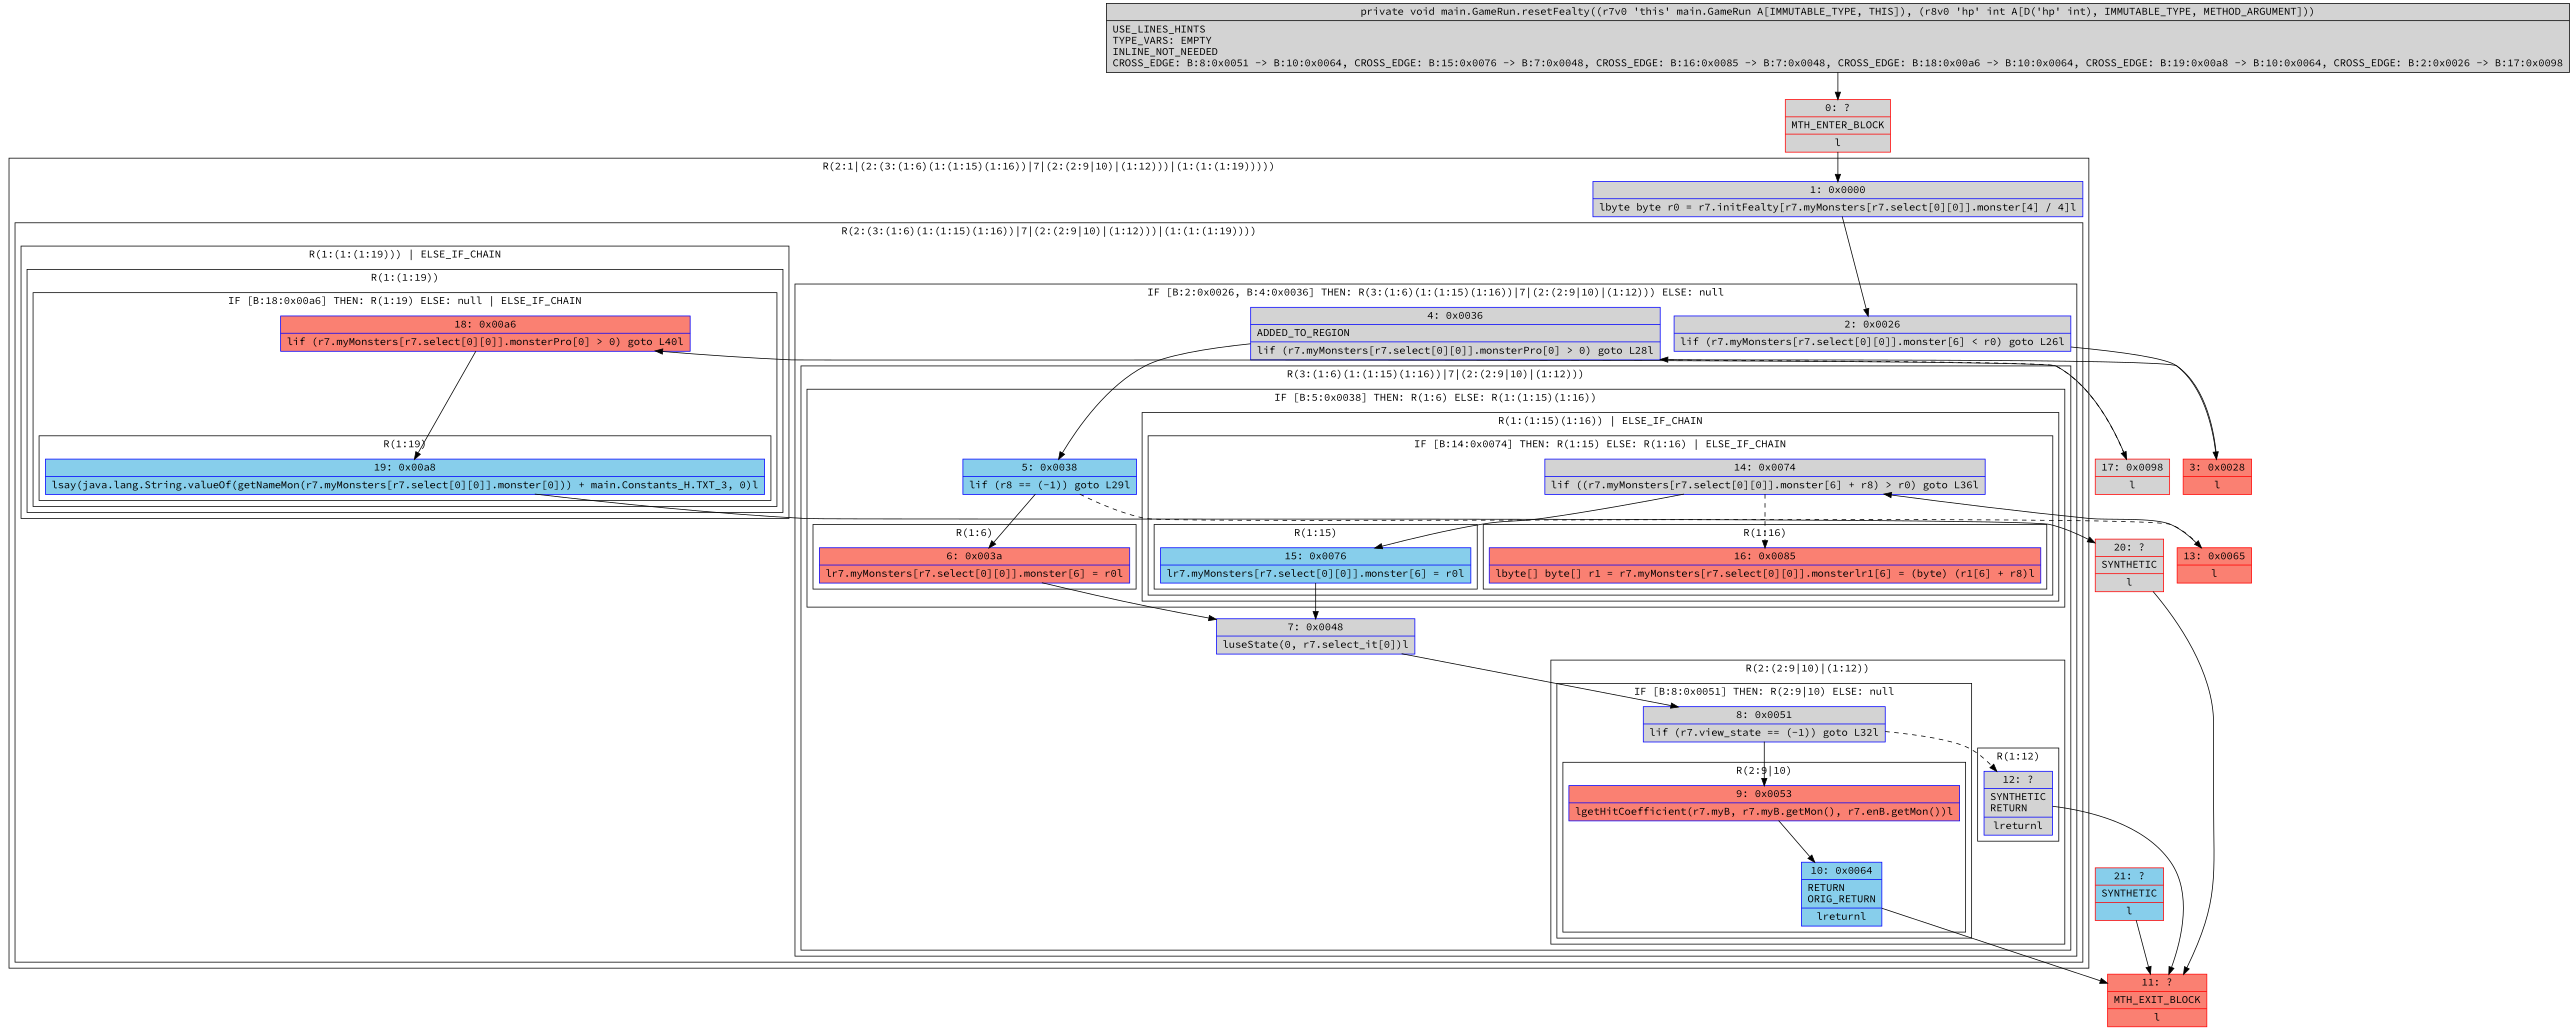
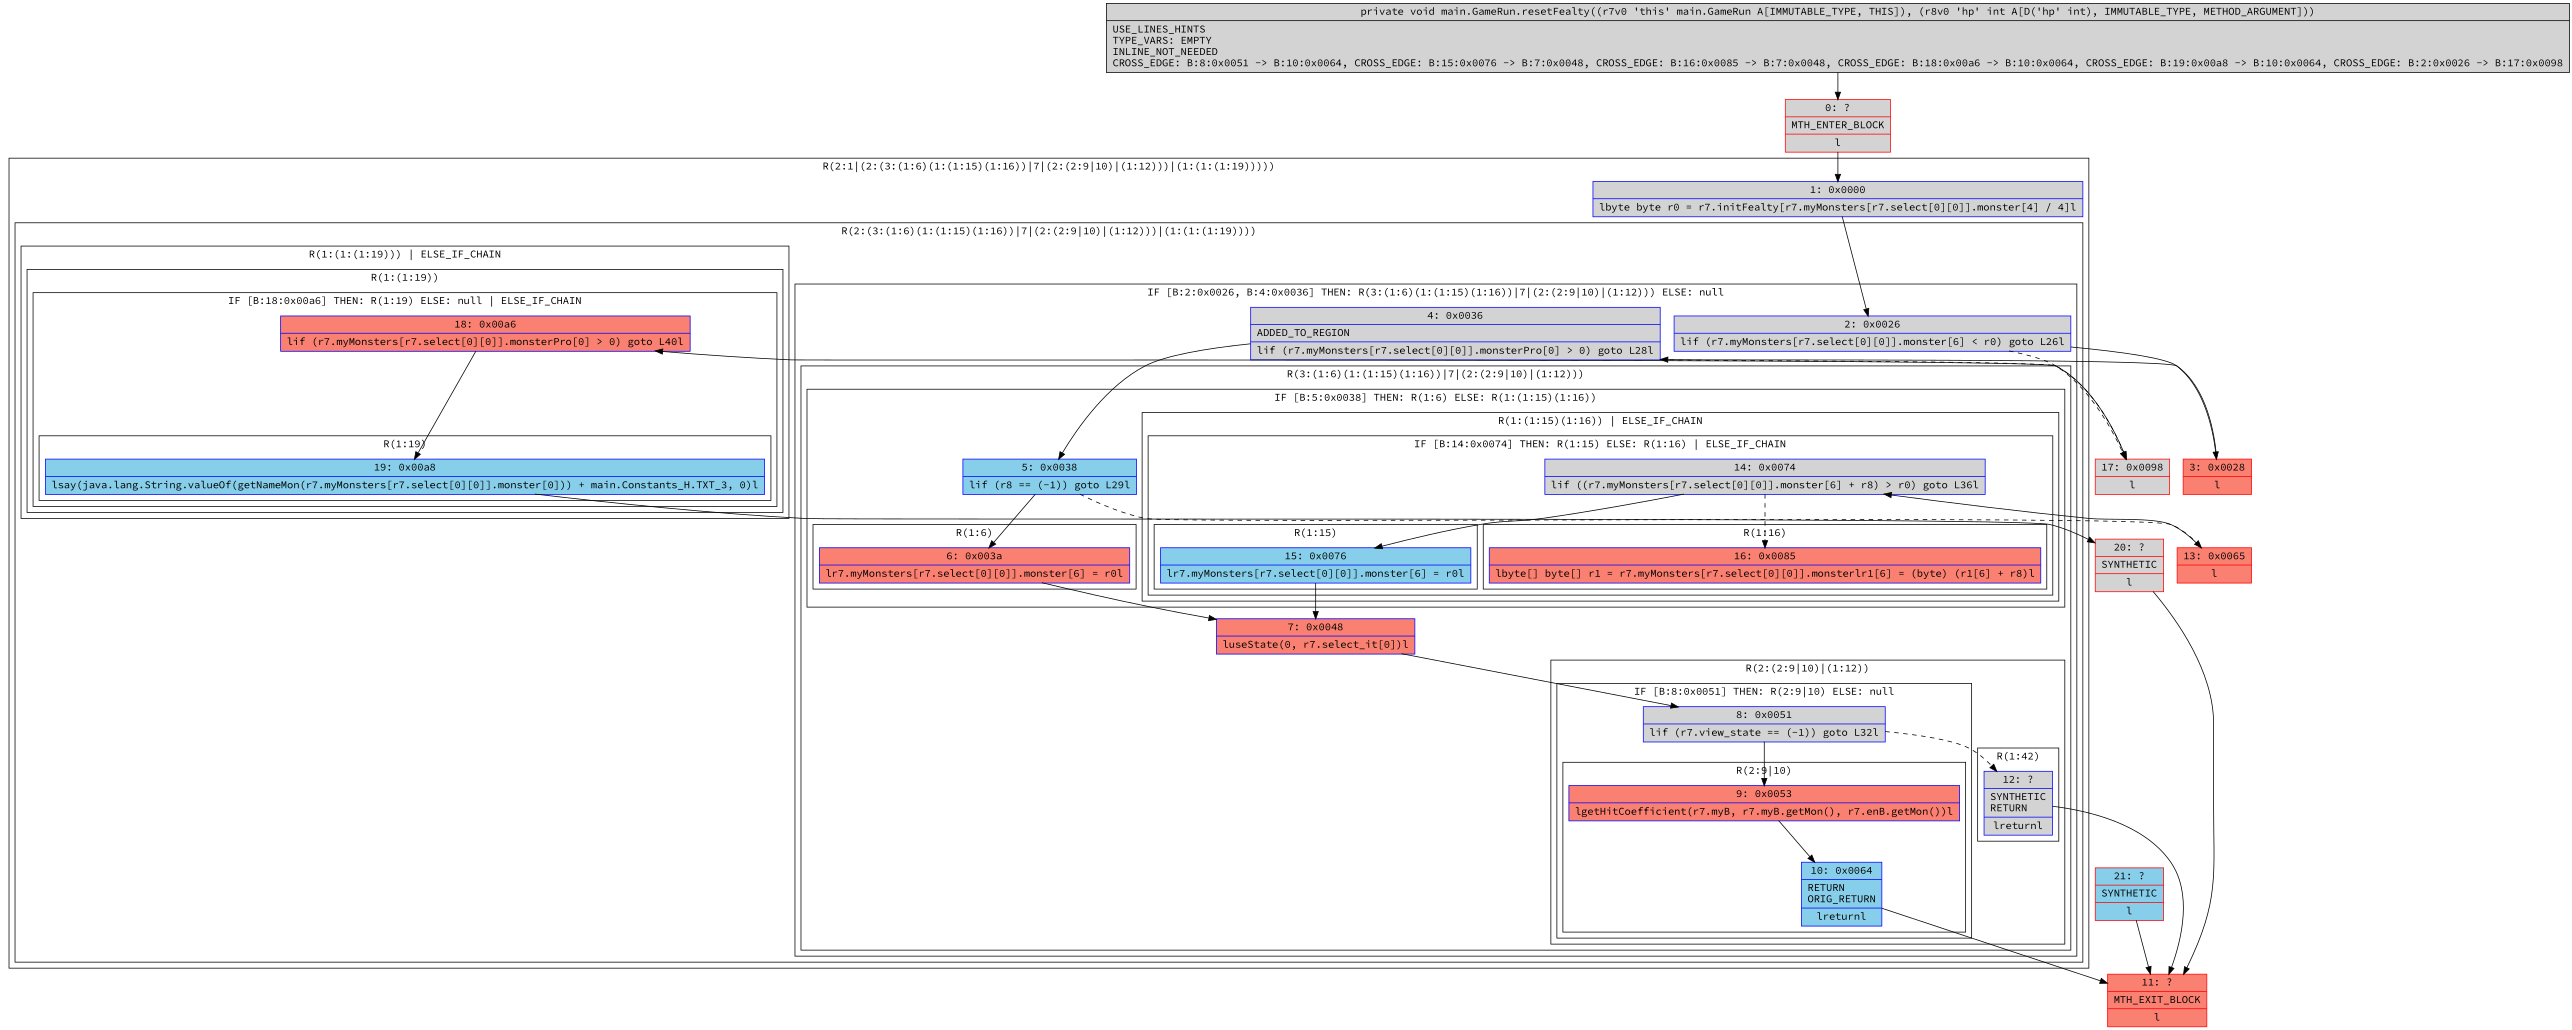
edge "2: 0x0026" -> "17: 0x0098": added
node "7: 0x0048": fillcolor lightgrey -> salmon
cluster "R(1:12)": label "R(1:12)" -> "R(1:42)"
